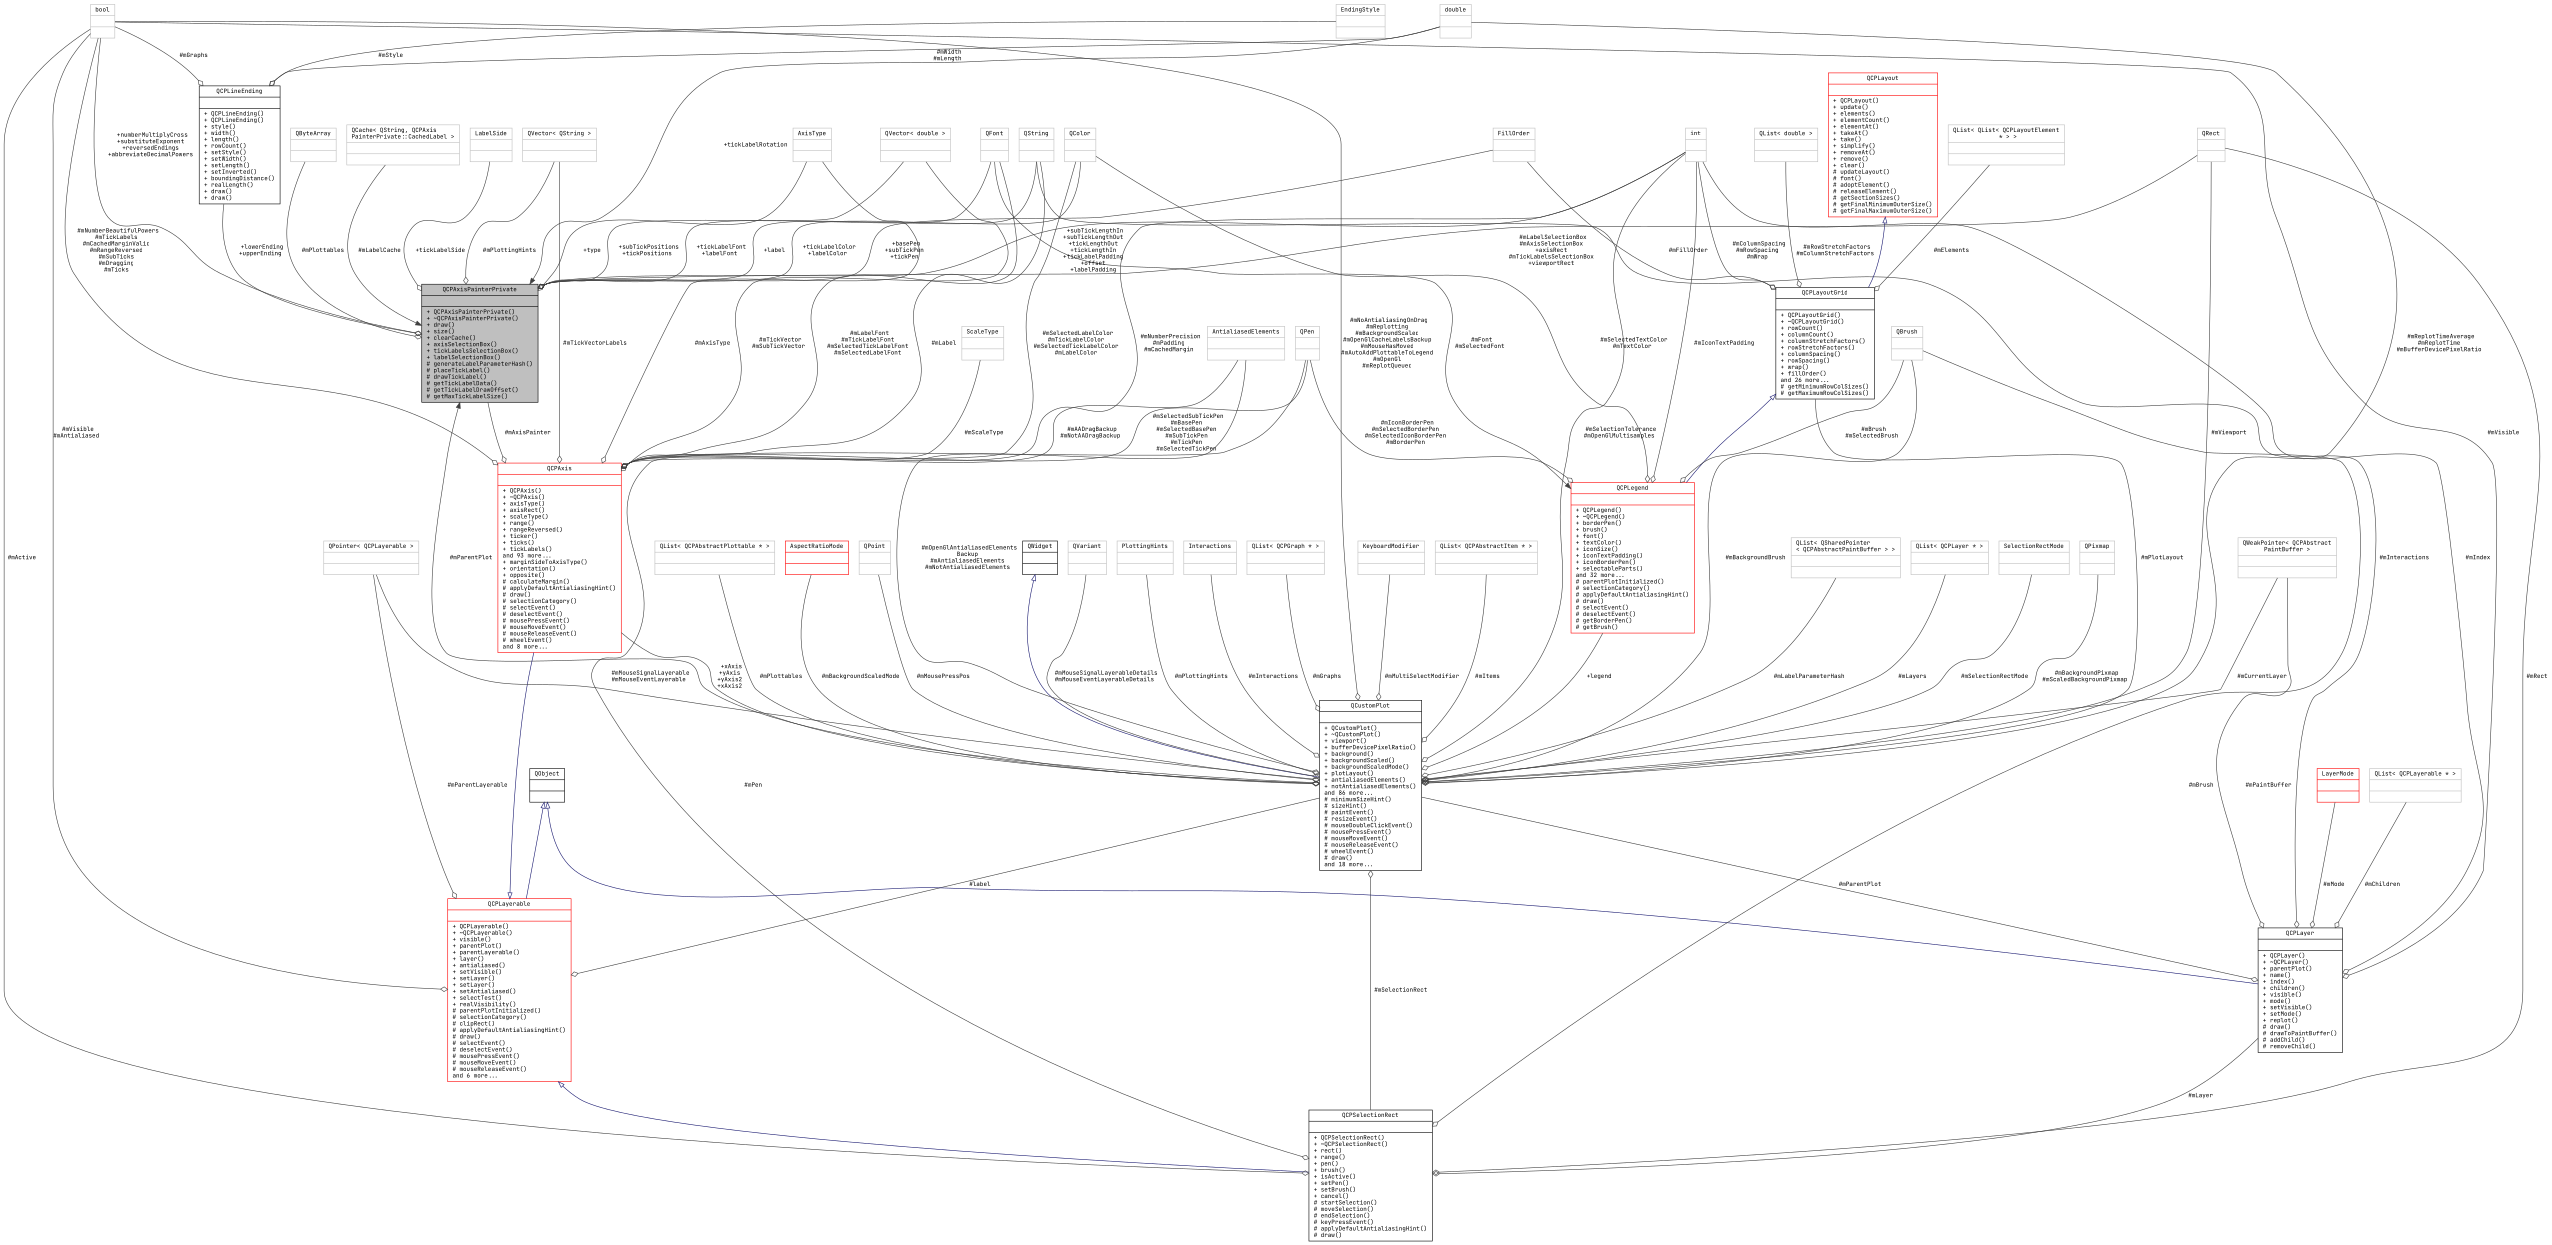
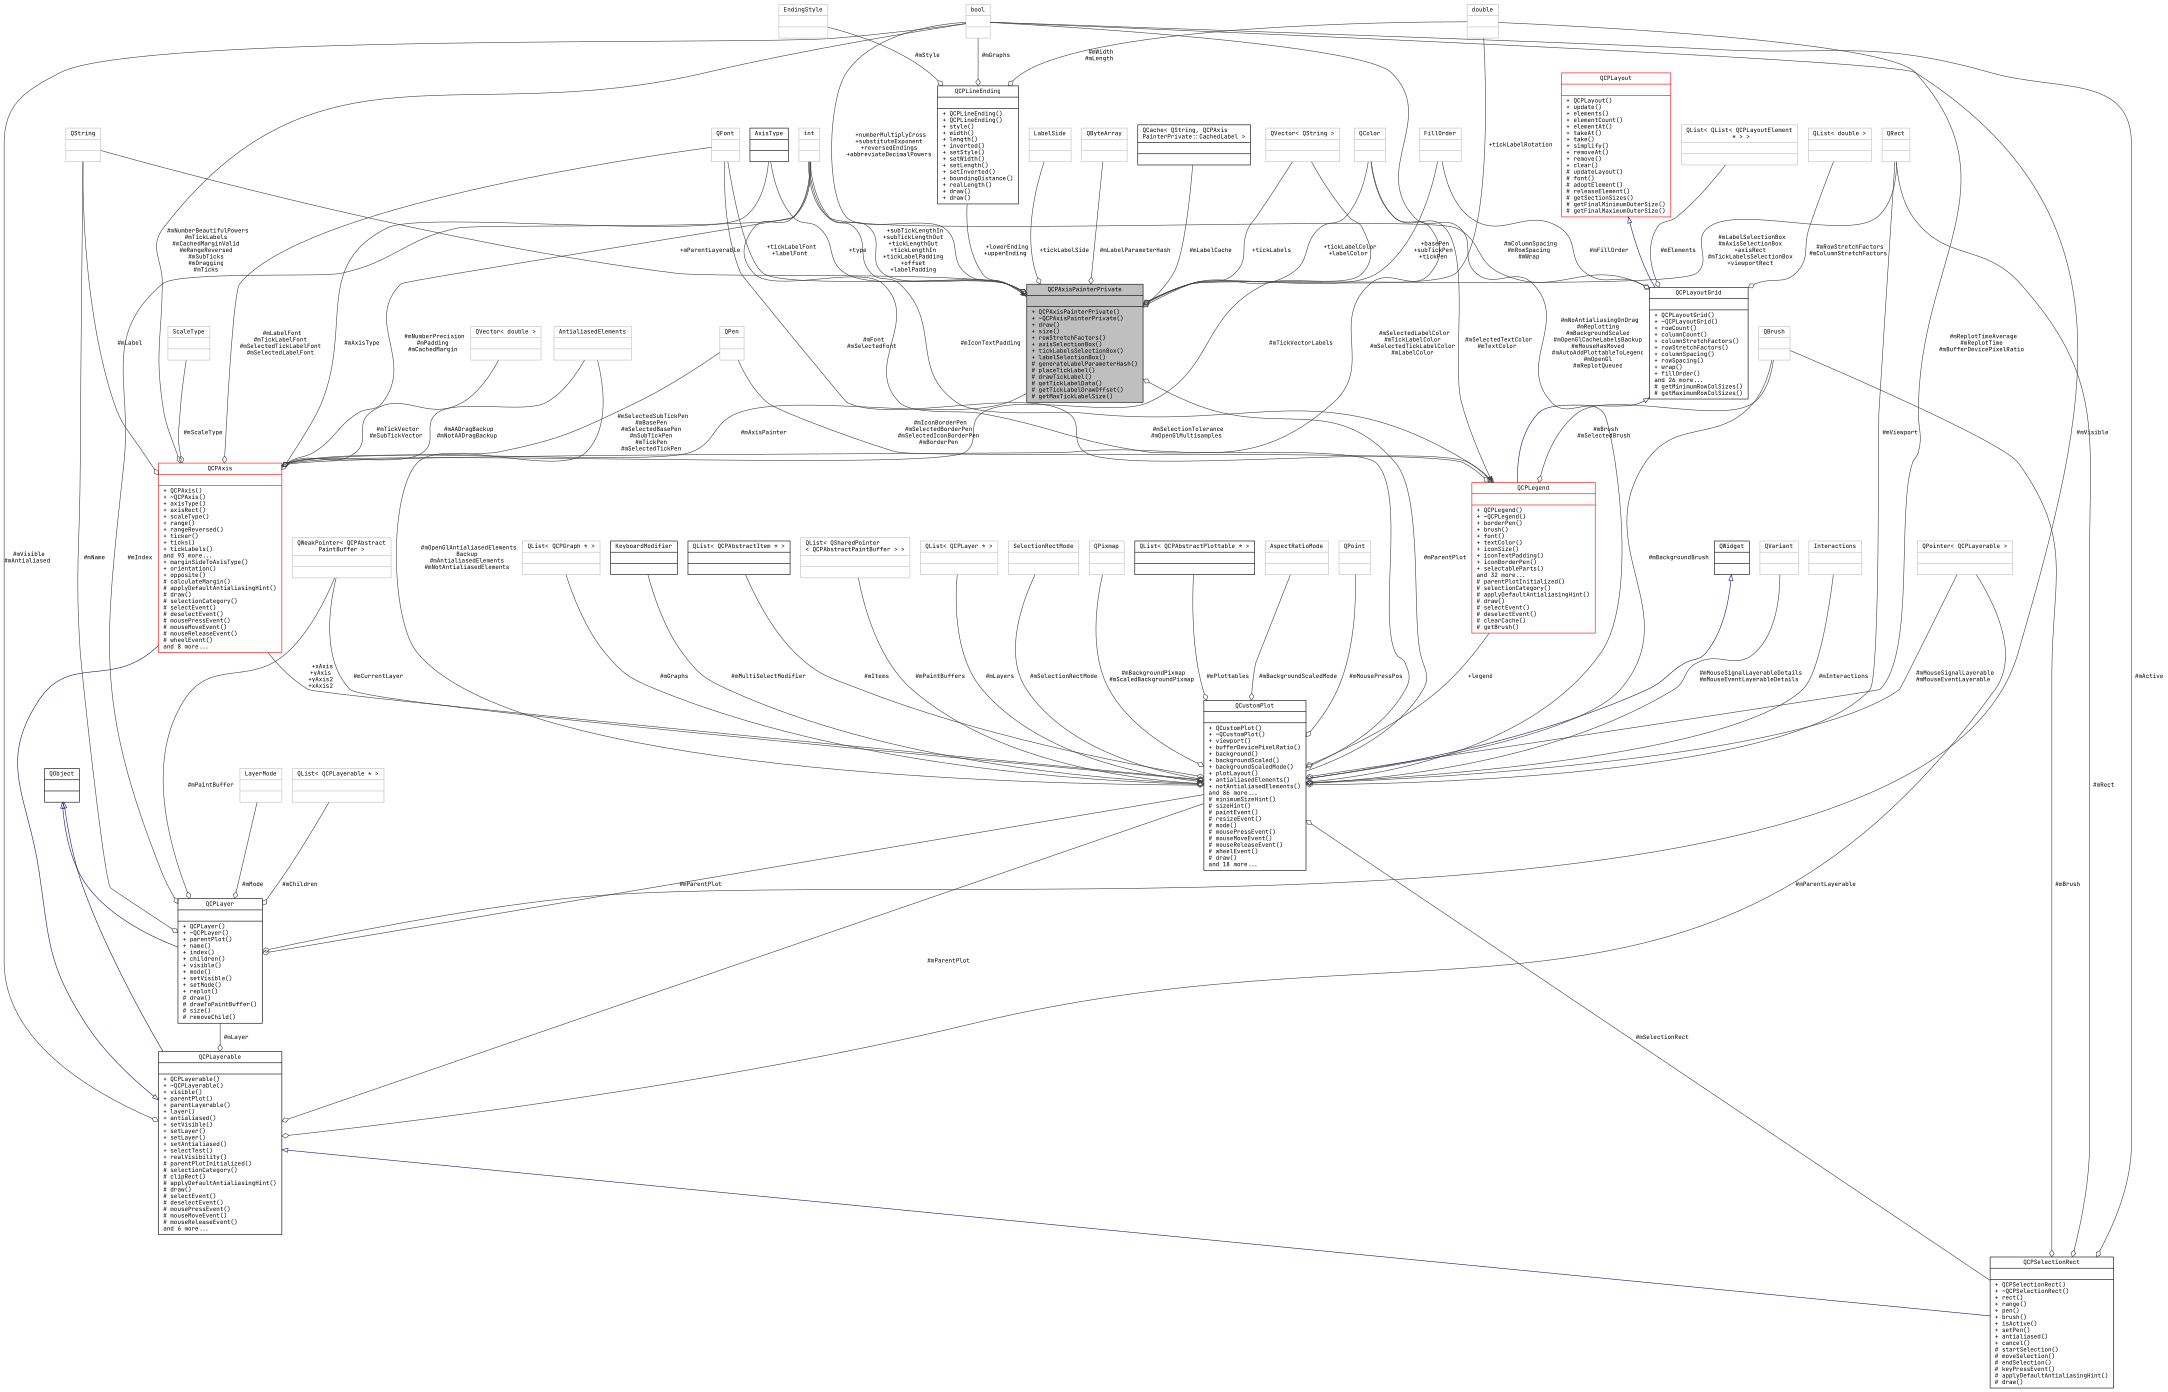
edge "double" -> "QCPAxisPainterPrivate": arrowhead normal -> odiamond
node "QCache< QString, QCPAxis": color grey75 -> black
node "AxisType": color grey75 -> black
node "QCPLineEnding": text "+ rowCount()" -> "+ inverted()"
edge "QVector< double >" -> "QCPAxisPainterPrivate": removed, label "+subTickPositions +tickPositions"
edge "QByteArray" -> "QCPAxisPainterPrivate": label " #mPlottables" -> " #mLabelParameterHash"
edge "QVector< QString >" -> "QCPAxisPainterPrivate": label " #mPlottingHints" -> " +tickLabels"
edge "QString" -> "QCPAxisPainterPrivate": label " +label" -> " +mParentLayerable"
edge "QCache< QString, QCPAxis" -> "QCPAxisPainterPrivate": arrowhead normal -> odiamond
edge "QFont" -> "QCPLegend": arrowhead normal -> odiamond
edge "QColor" -> "QCPLegend": arrowhead odiamond -> normal
edge "QCPLineEnding" -> "QCPAxisPainterPrivate": arrowhead odiamond -> normal
node "QCPAxisPainterPrivate": text "+ clearCache()" -> "+ rowStretchFactors()"
node "QList< QCPAbstractPlottable * >": color grey75 -> black
node "AspectRatioMode": color red -> grey75
node "PlottingHints": removed
node "KeyboardModifier": color grey75 -> black
node "QList< QCPAbstractItem * >": color grey75 -> black
edge "QString" -> "QCPLayer": label " #mInteractions" -> " #mName"
edge "QPen" -> "QCPSelectionRect": removed, label "#mPen"
node "QCPLegend": text "# getBorderPen()" -> "# clearCache()"
edge "QList< QSharedPointer" -> "QCustomPlot": label " #mLabelParameterHash" -> " #mPaintBuffers"
edge "QCustomPlot" -> "QCPAxisPainterPrivate": arrowhead normal -> odiamond
edge "QCPLayoutGrid" -> "QCustomPlot": removed, label "#mPlotLayout"
edge "QList< QCPLayer * >" -> "QCustomPlot": arrowhead odiamond -> normal
node "LayerMode": color red -> grey75
node "QCustomPlot": text "# mouseDoubleClickEvent()" -> "# mode()"
edge "QCustomPlot" -> "QCPLayerable": label " #label" -> " #mParentPlot"
node "QCPLayerable": color red -> black
node "QCPLayer": text "# addChild()" -> "# size()"
edge "QCPLayer" -> "QCPSelectionRect": now "QCPLayer" -> "QCPLayerable"
node "QCPSelectionRect": text "+ setBrush()" -> "+ antialiased()"
